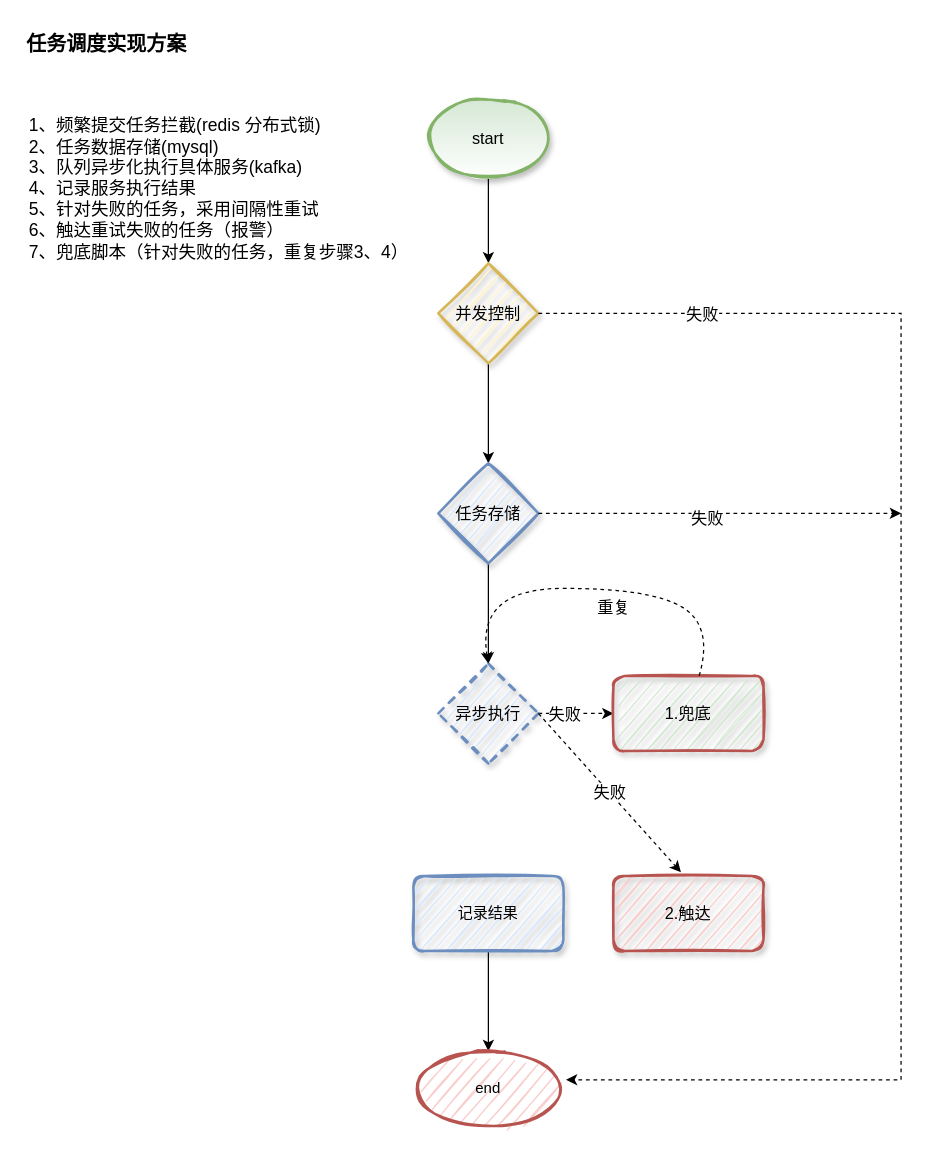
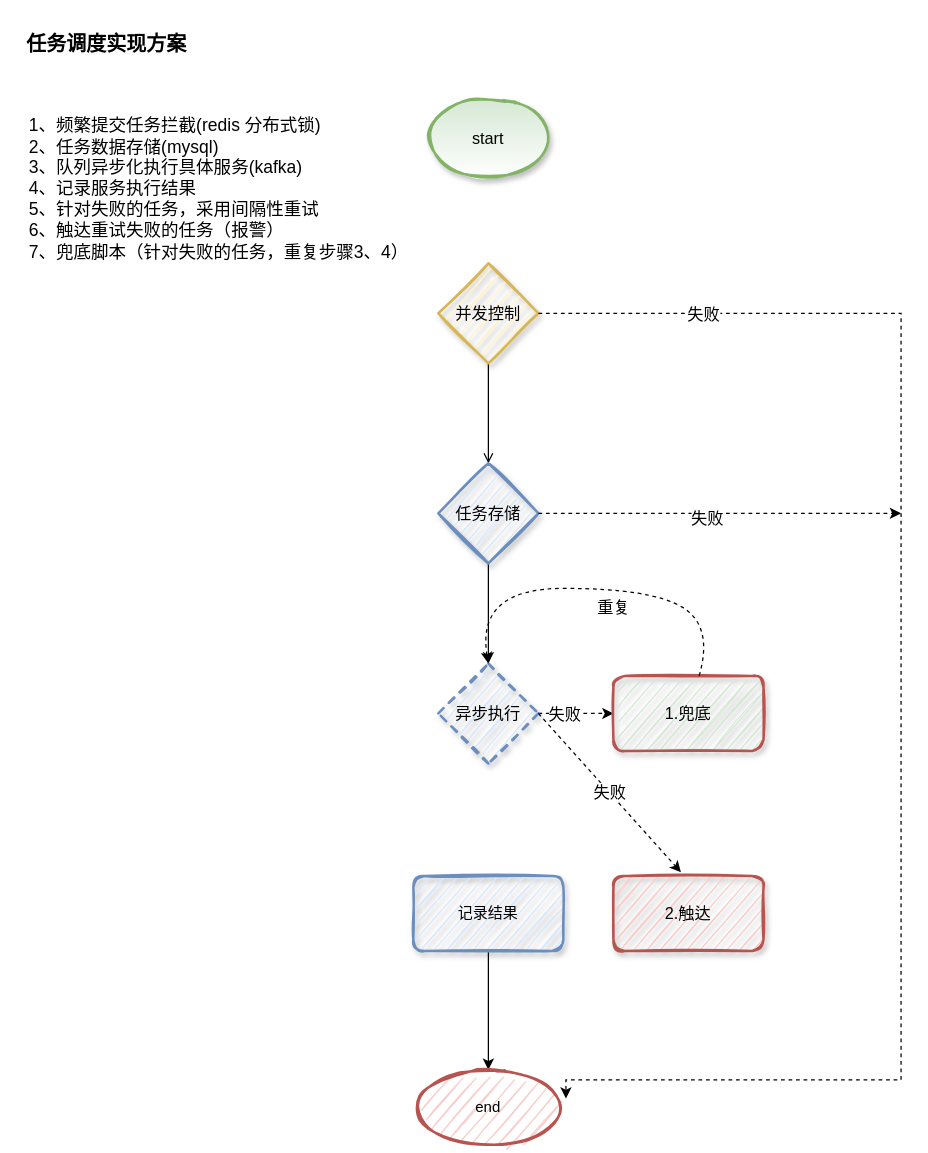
edge "start" -> "并发控制": removed
edge "并发控制" -> "任务存储": arrowhead classic -> open
node "end": moved (488, 1088) -> (488, 1107)
